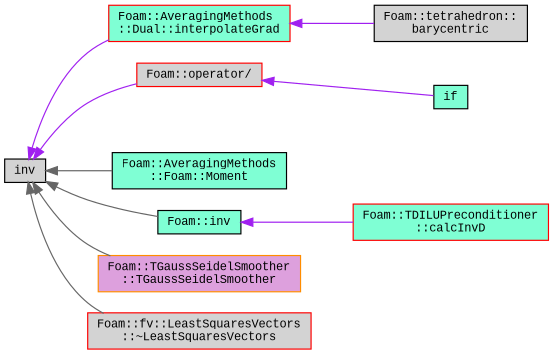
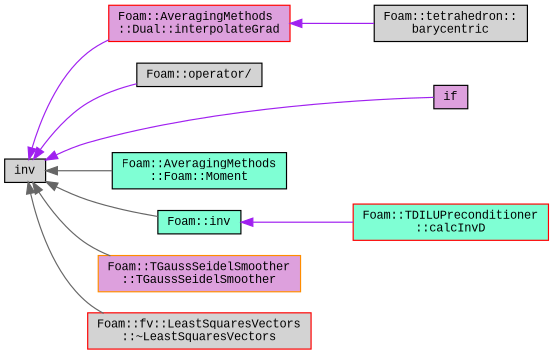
node "Foam::AveragingMethods ::Dual::interpolateGrad": fillcolor aquamarine -> plum
node "Foam::operator/": color red -> black
edge "if" -> "Foam::operator/": now "if" -> "inv"
node "if": fillcolor aquamarine -> plum
